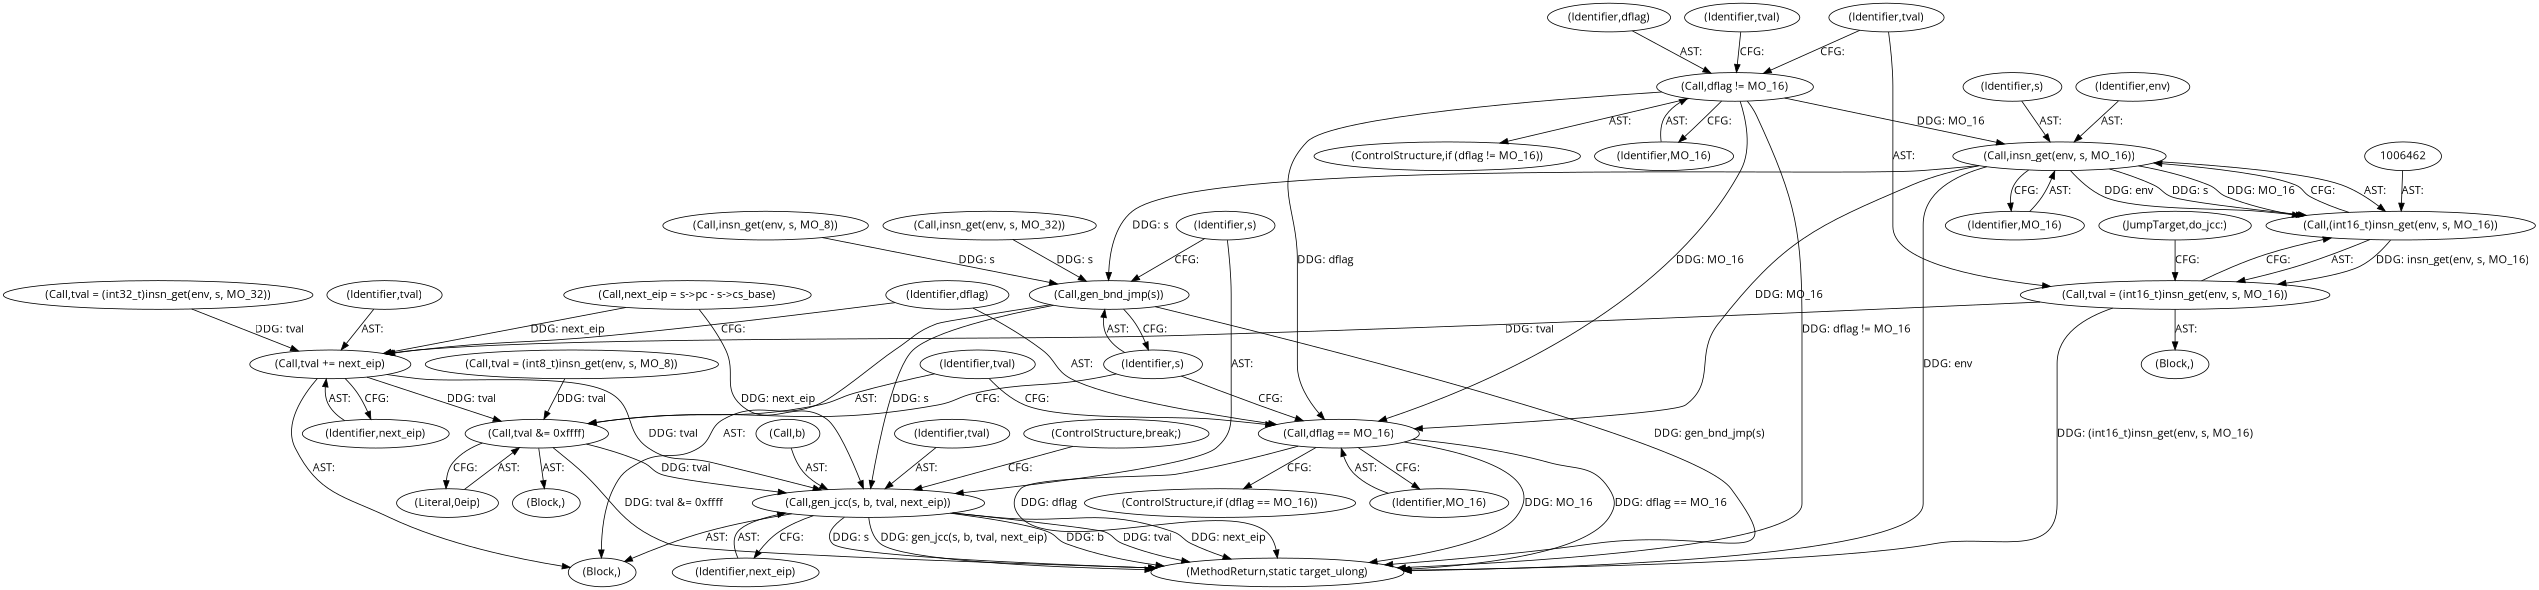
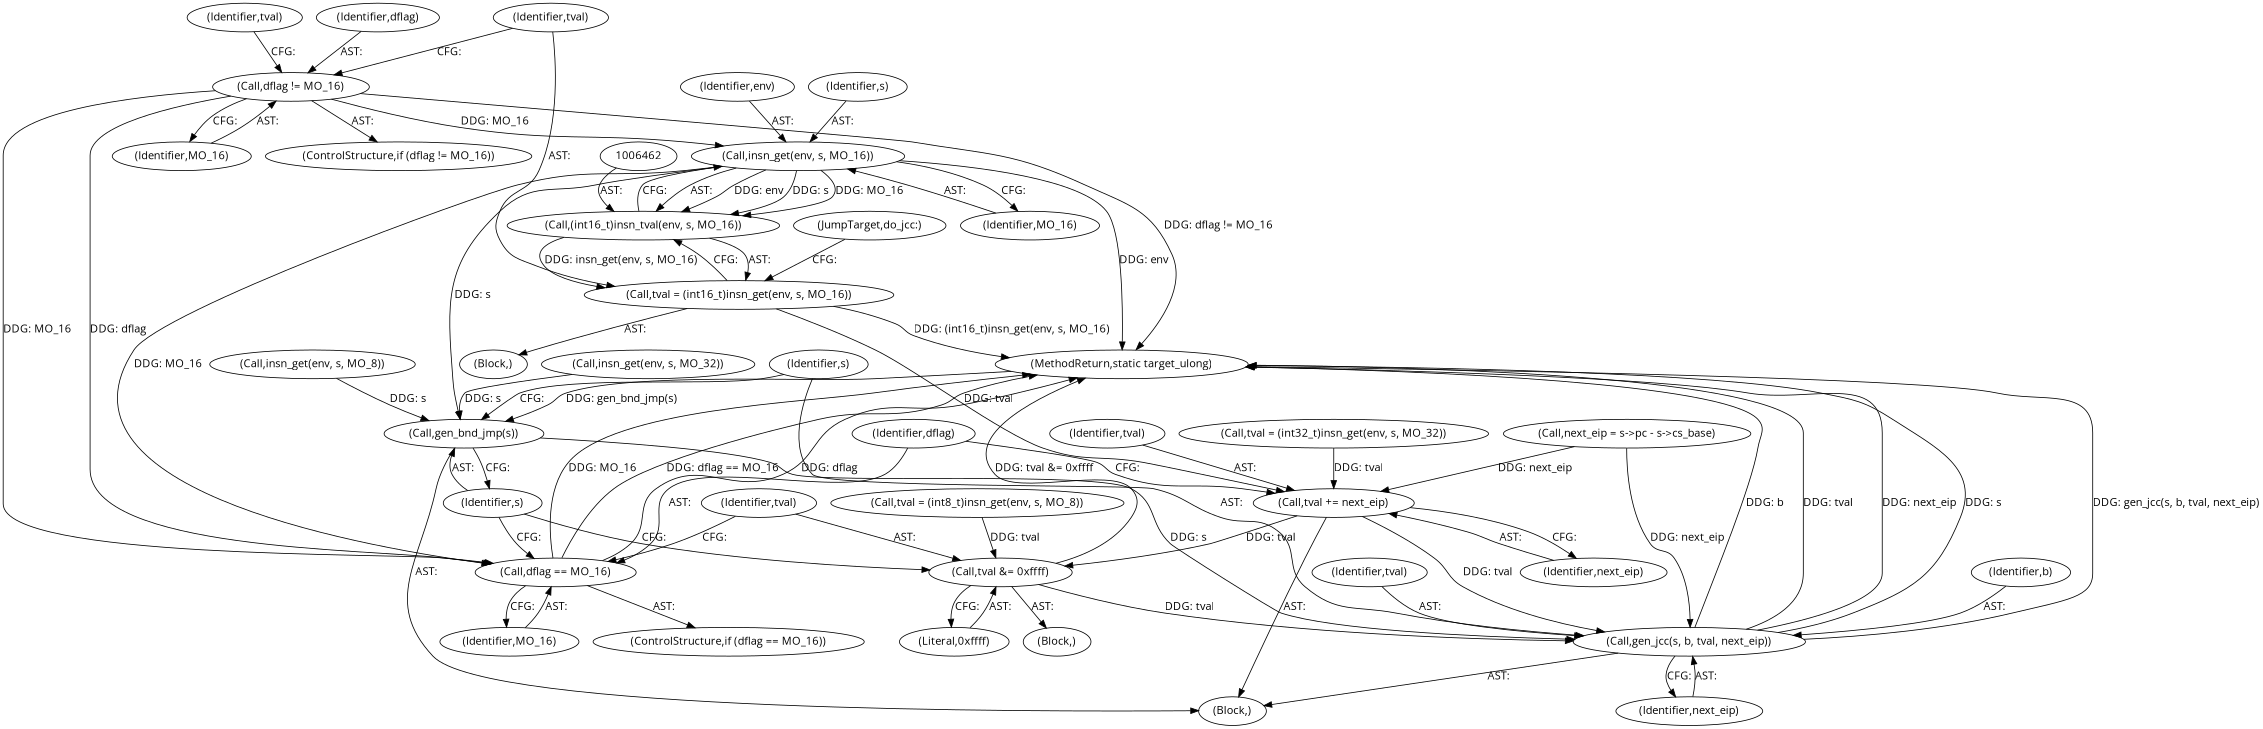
node "(Call,(int16_t)insn_get(env, s, MO_16))": label "(Call,(int16_t)insn_get(env, s, MO_16))" -> "(Call,(int16_t)insn_tval(env, s, MO_16))"
node "(Call,b)": label "(Call,b)" -> "(Identifier,b)"
node "(ControlStructure,break;)": removed
edge "(Call,gen_bnd_jmp(s))" -> "(MethodReturn,static target_ulong)": reversed
edge "(Call,dflag == MO_16)" -> "(ControlStructure,if (dflag == MO_16))": label "CFG: " -> "AST: "
node "(Literal,0eip)": label "(Literal,0eip)" -> "(Literal,0xffff)"
